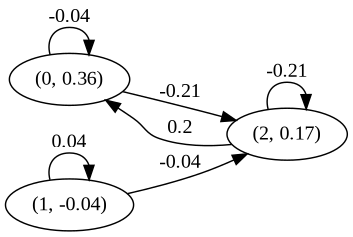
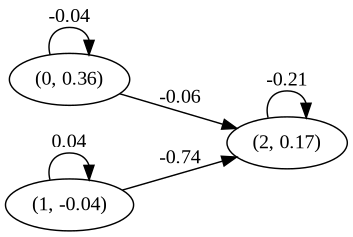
edge "(0, 0.36)" -> "(2, 0.17)": label "-0.21" -> "-0.06"
edge "(2, 0.17)" -> "(0, 0.36)": removed, label "0.2"
edge "(1, -0.04)" -> "(2, 0.17)": label "-0.04" -> "-0.74"
